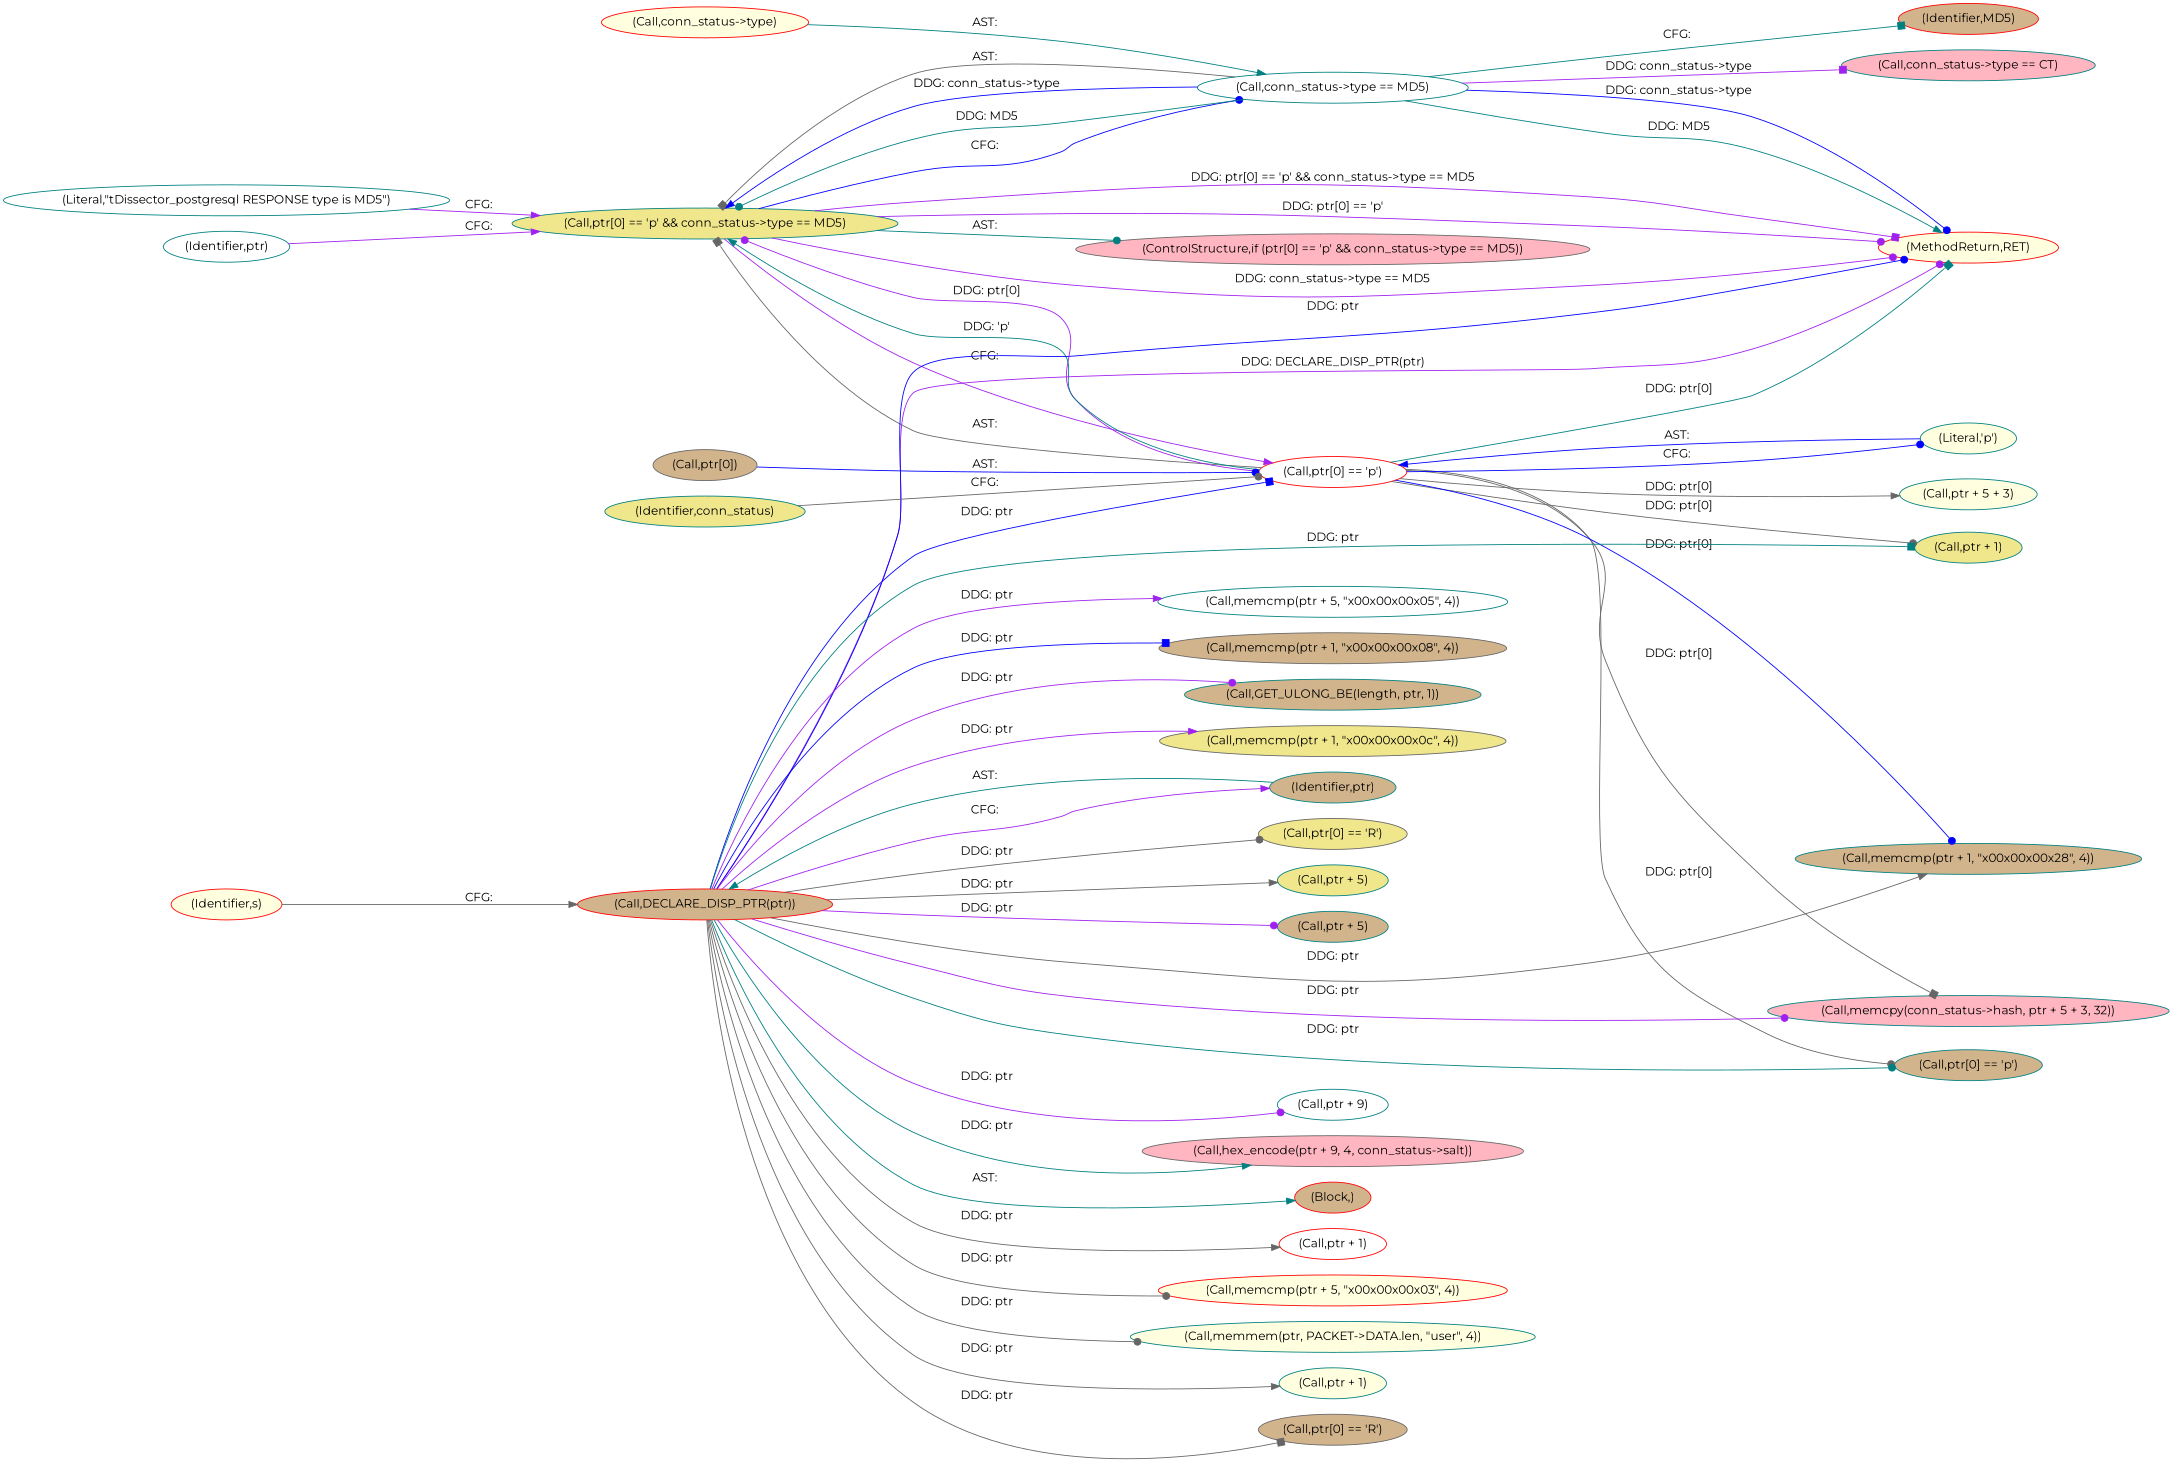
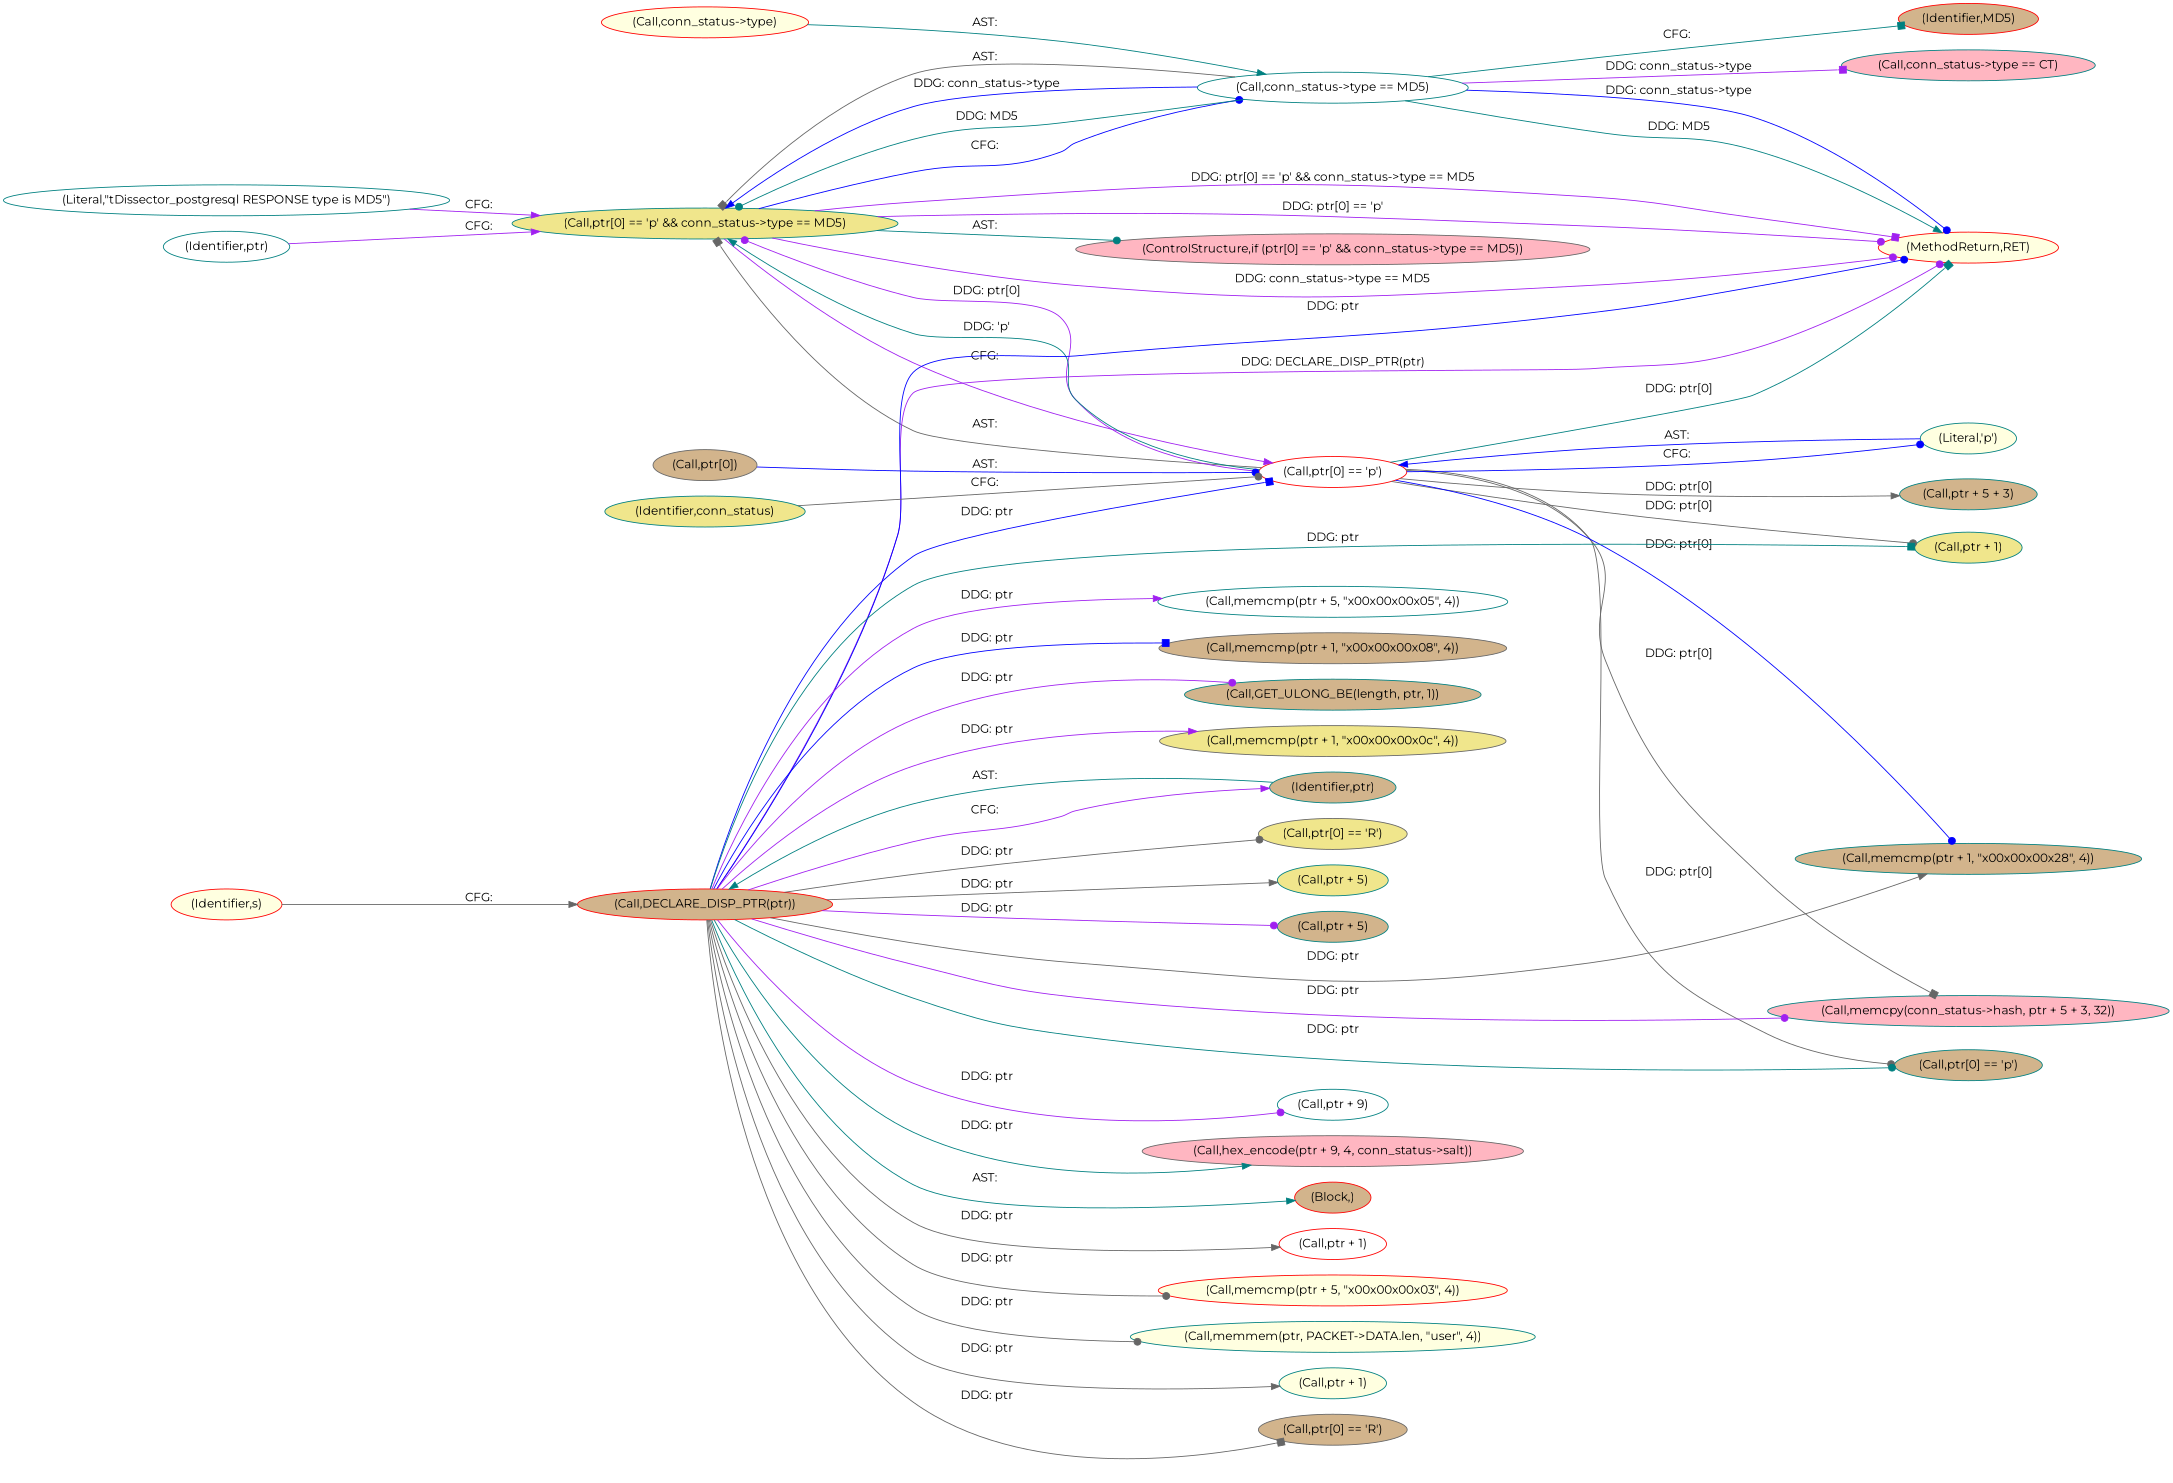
node "(Call,ptr + 5 + 3)": fillcolor lightyellow -> tan
